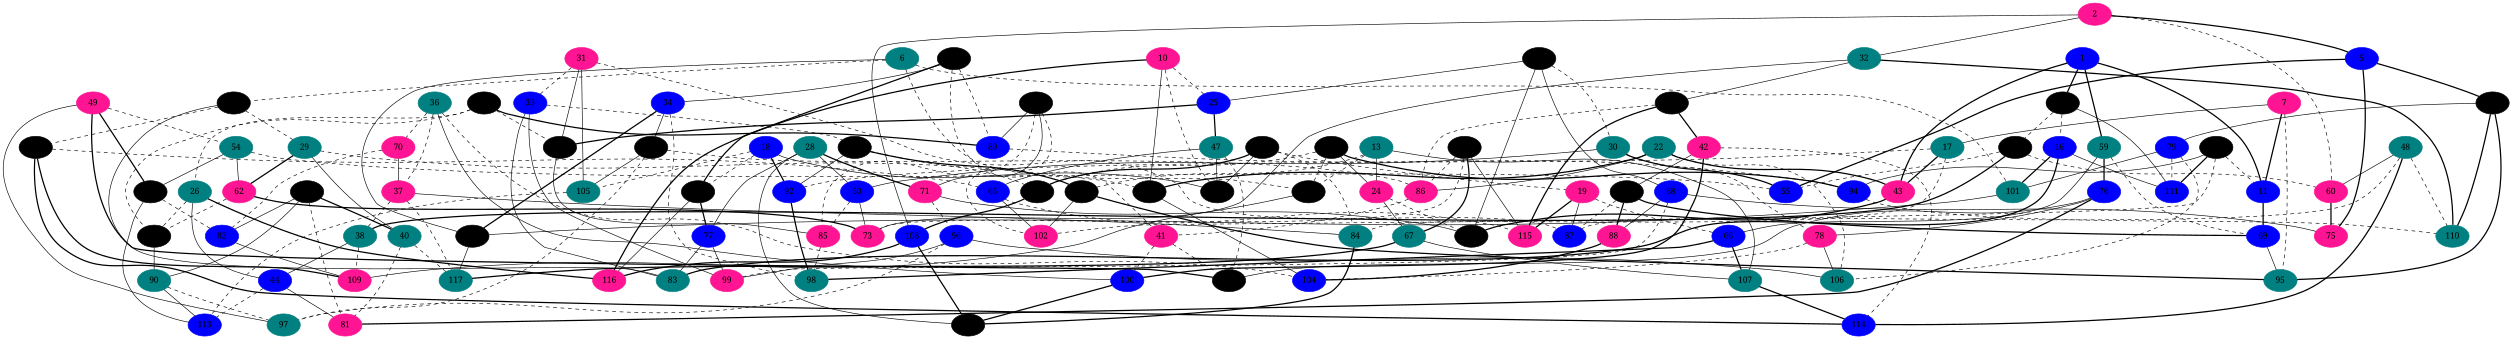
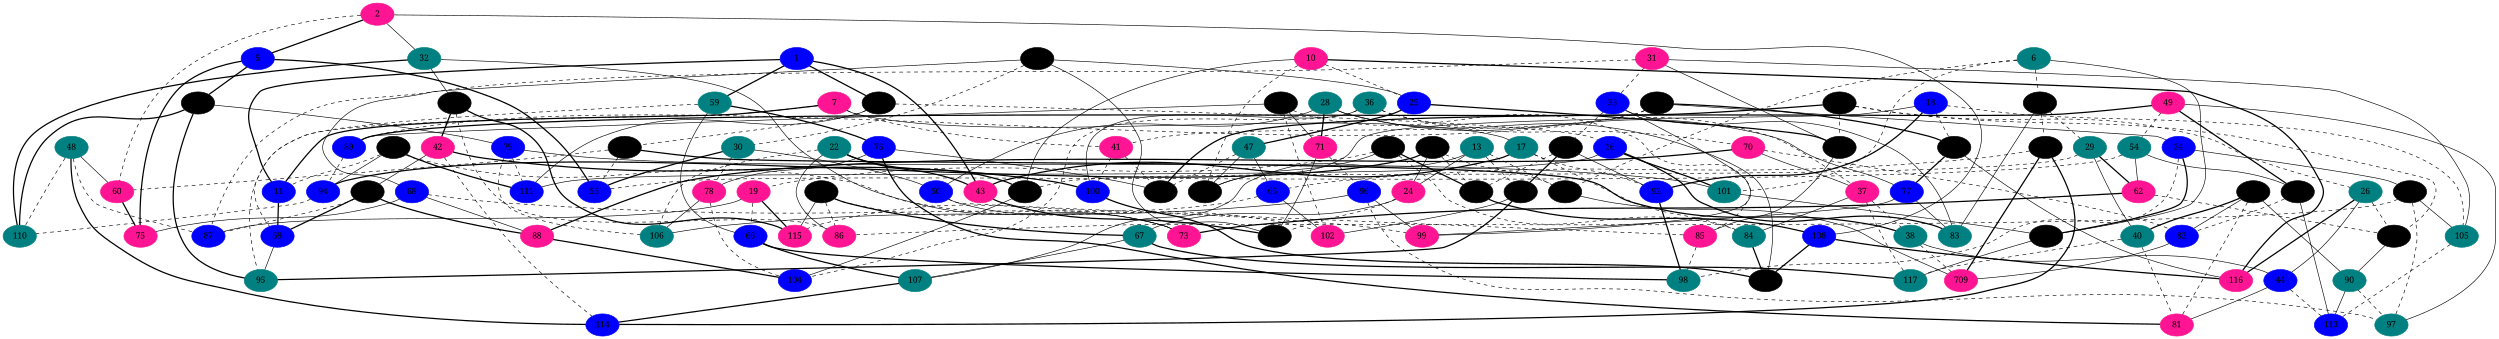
edge "70" -- "88": added
edge "86" -- "41": now "7" -- "41"
node "109": label "109" -> "709"
